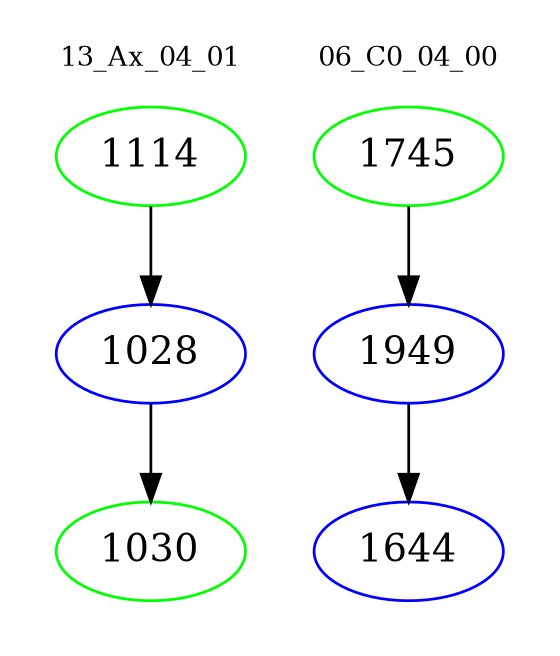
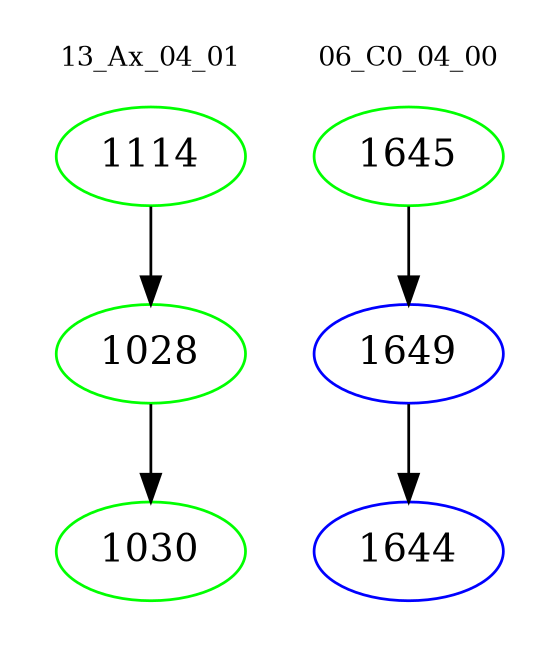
node "1745": label "1745" -> "1645"
node "1028": color blue -> green
node "1949": label "1949" -> "1649"
